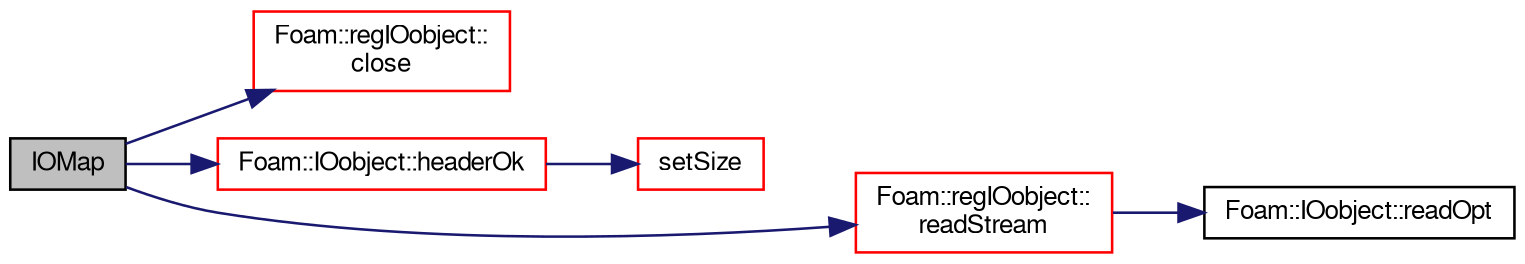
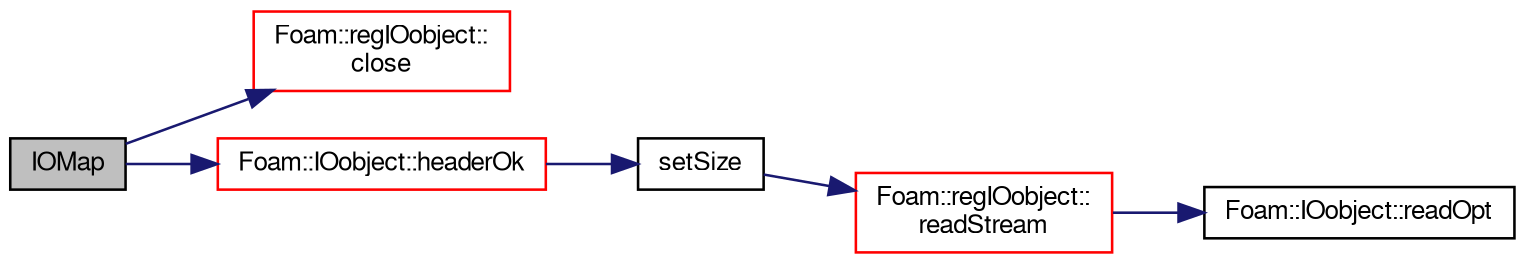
node "setSize": color red -> black
edge "IOMap" -> "Foam::regIOobject:: readStream": now "setSize" -> "Foam::regIOobject:: readStream"
